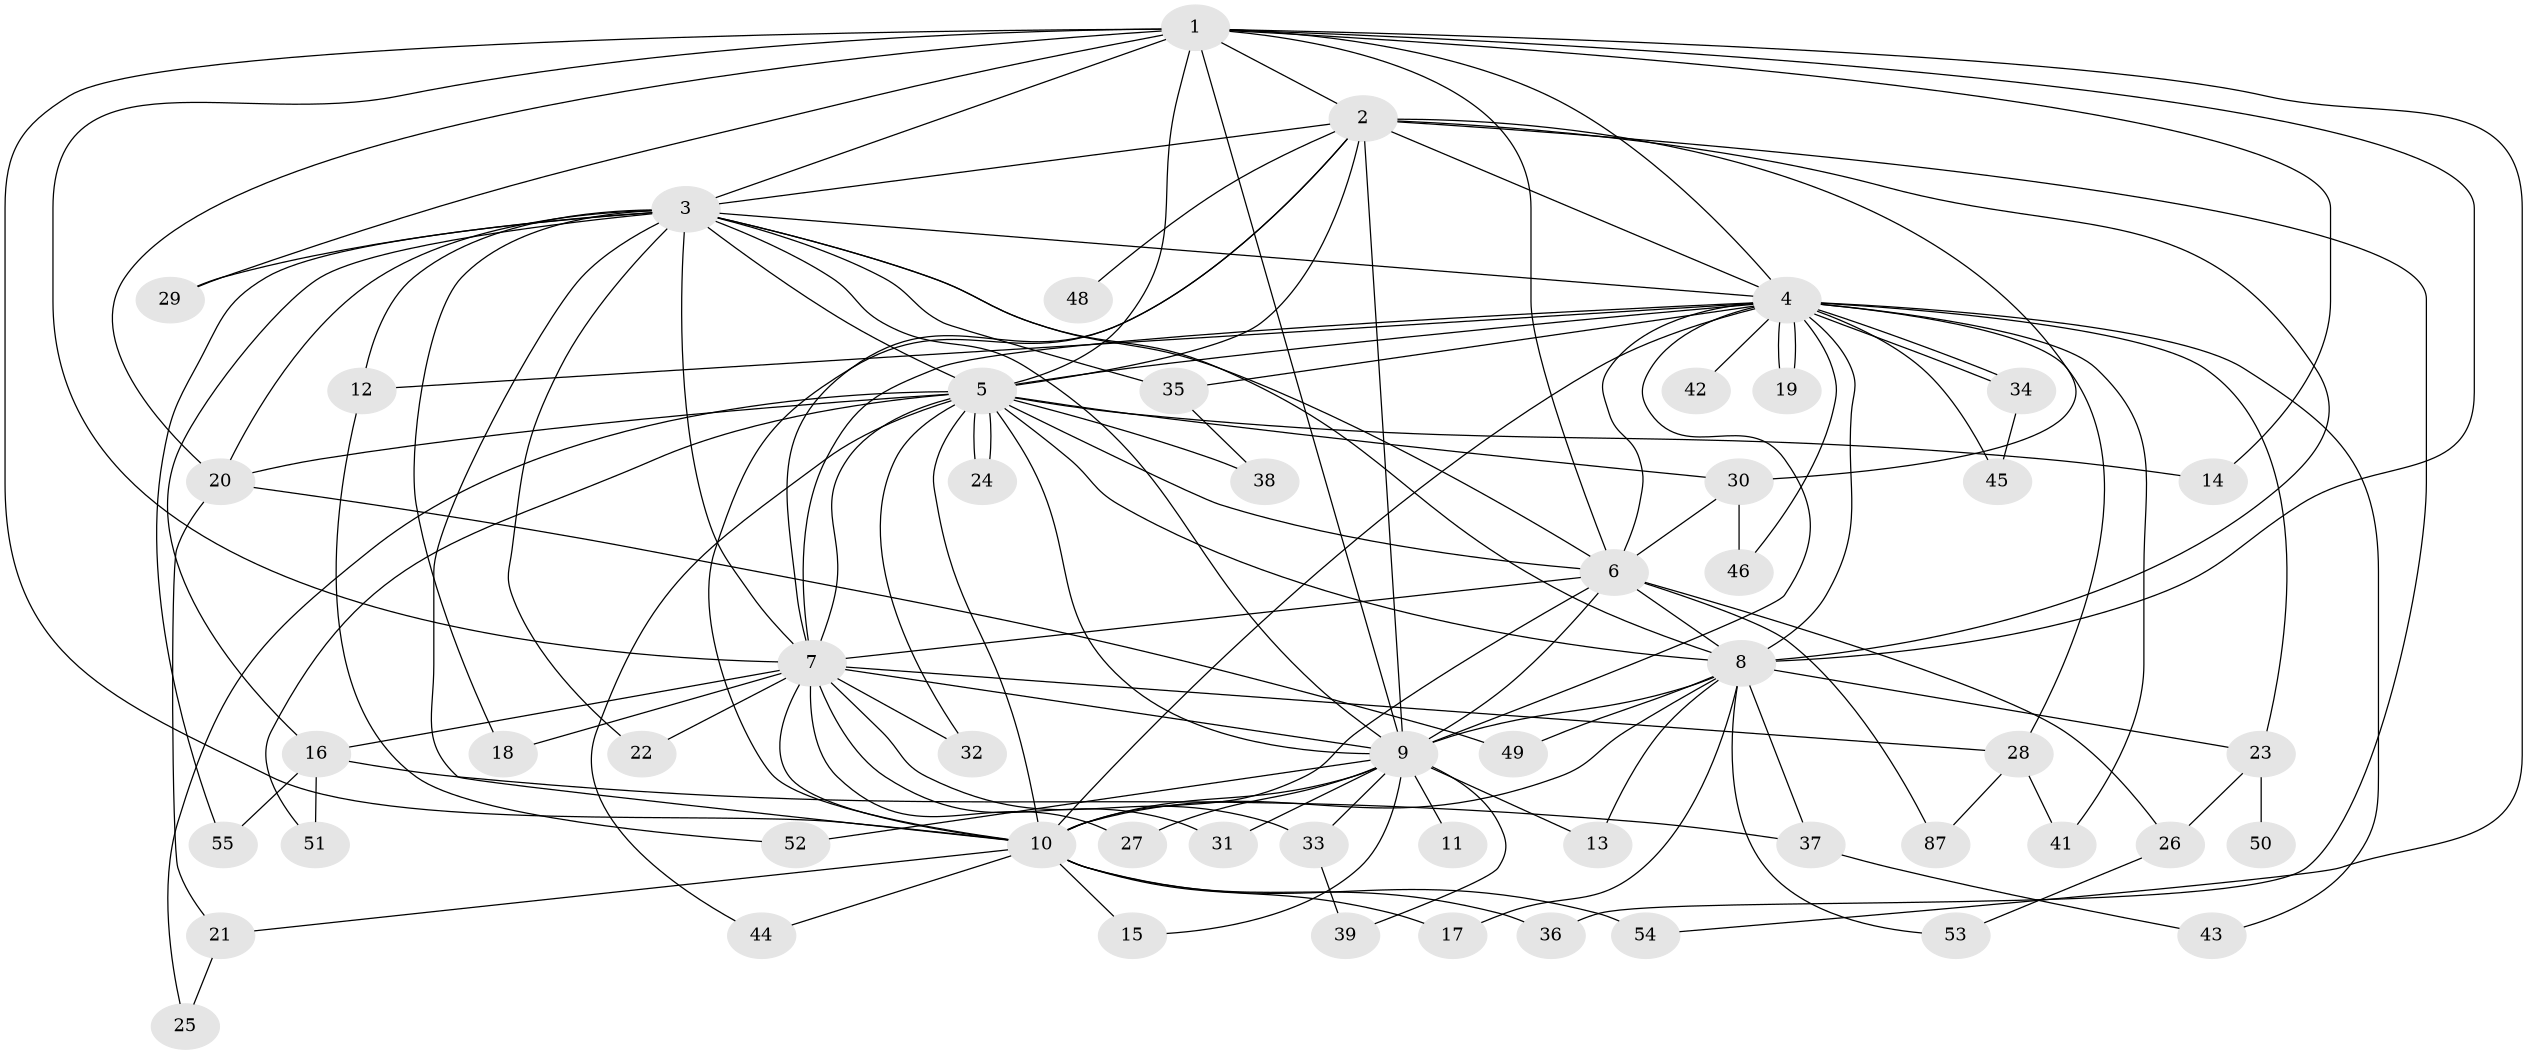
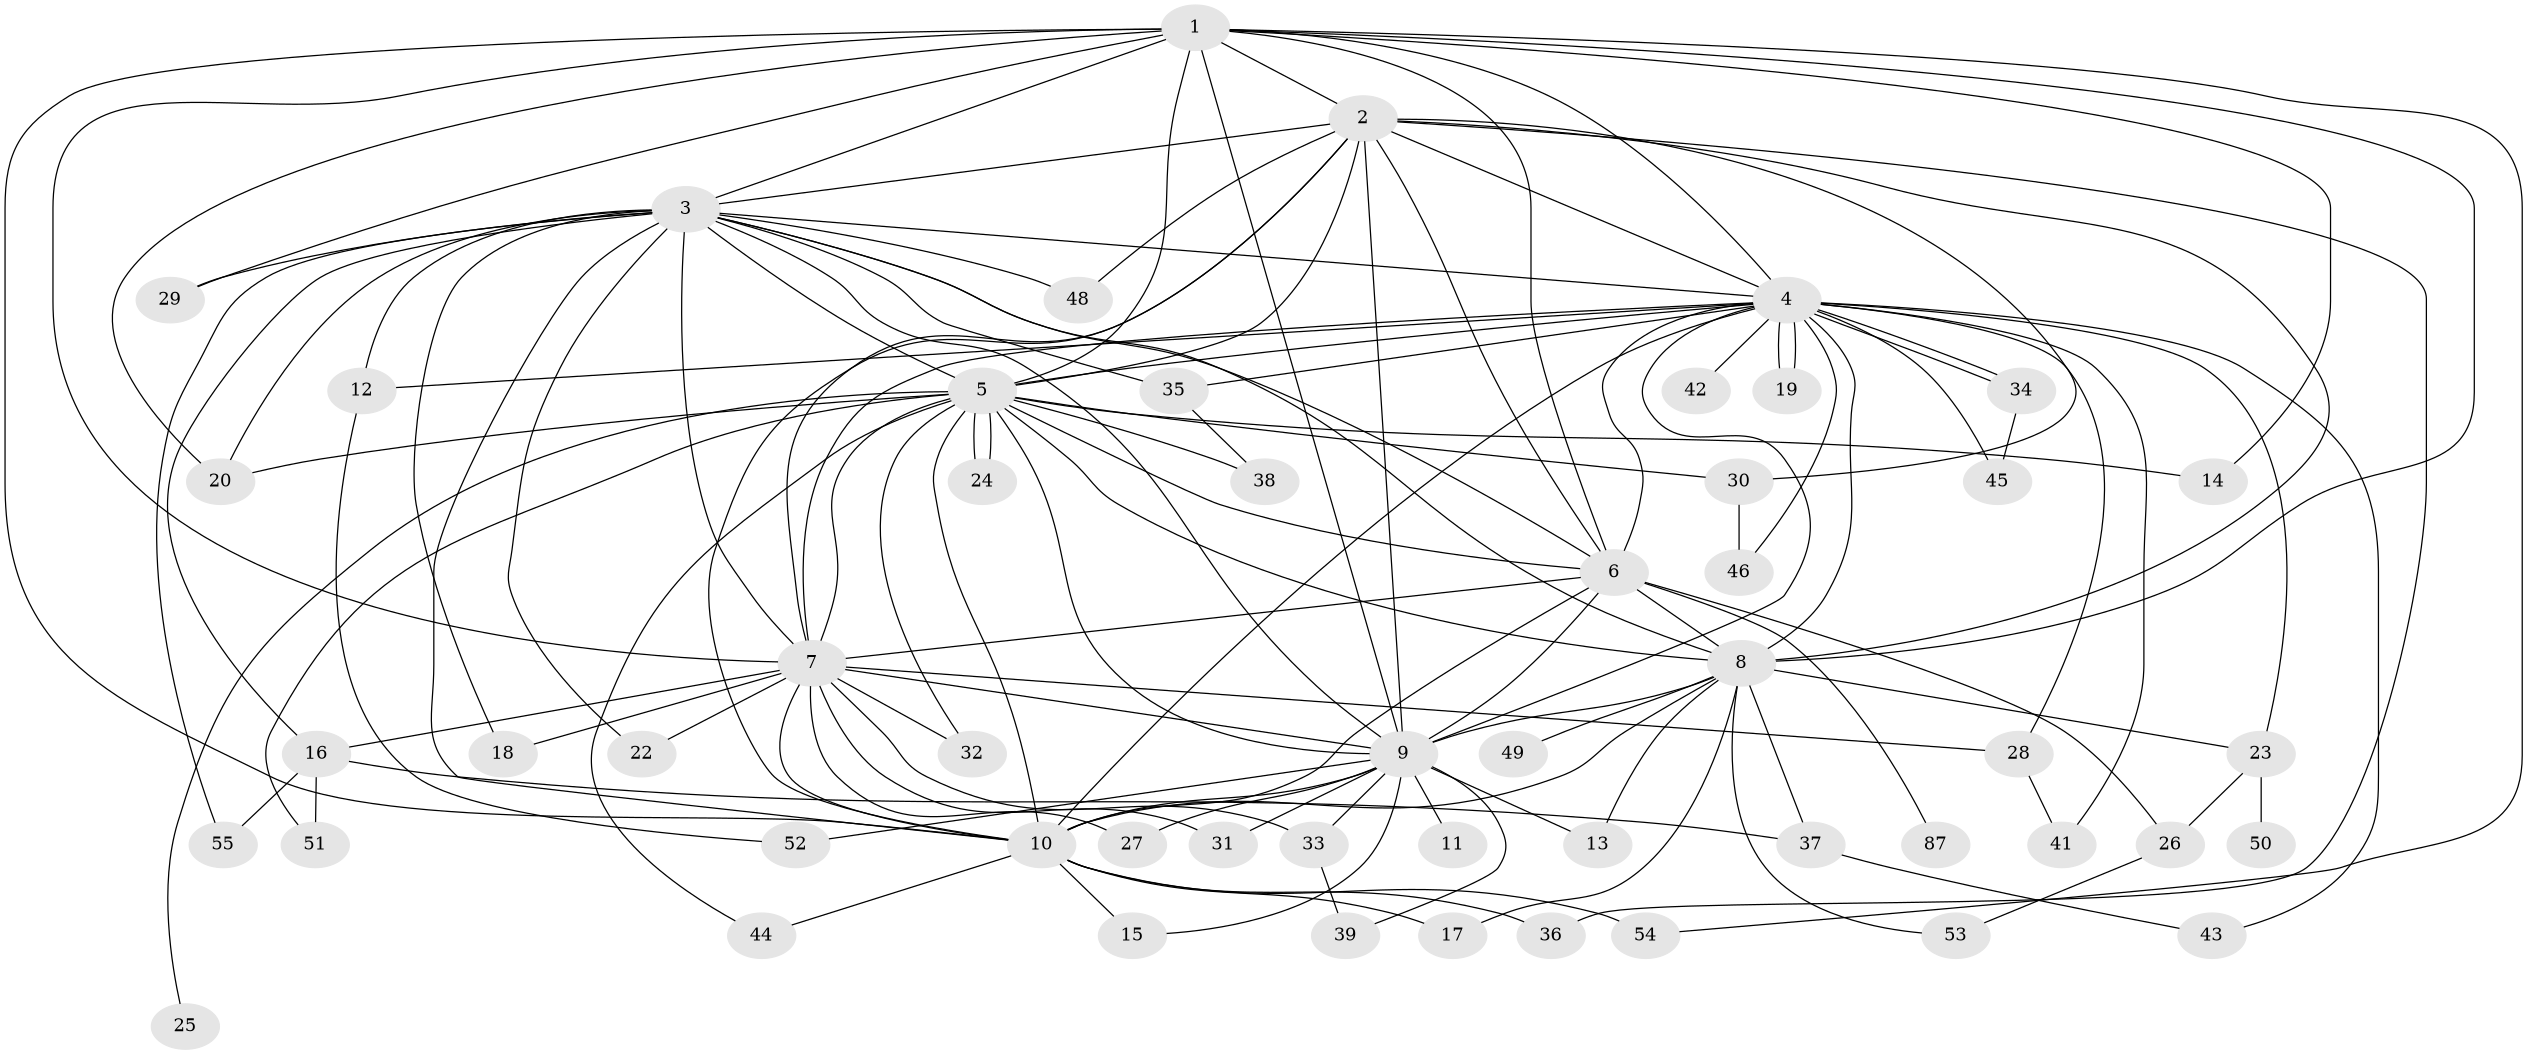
edge "3" -- "48": added
edge "30" -- "6": now "2" -- "6"
edge "20" -- "49": removed
edge "28" -- "87": removed
node "21": removed
